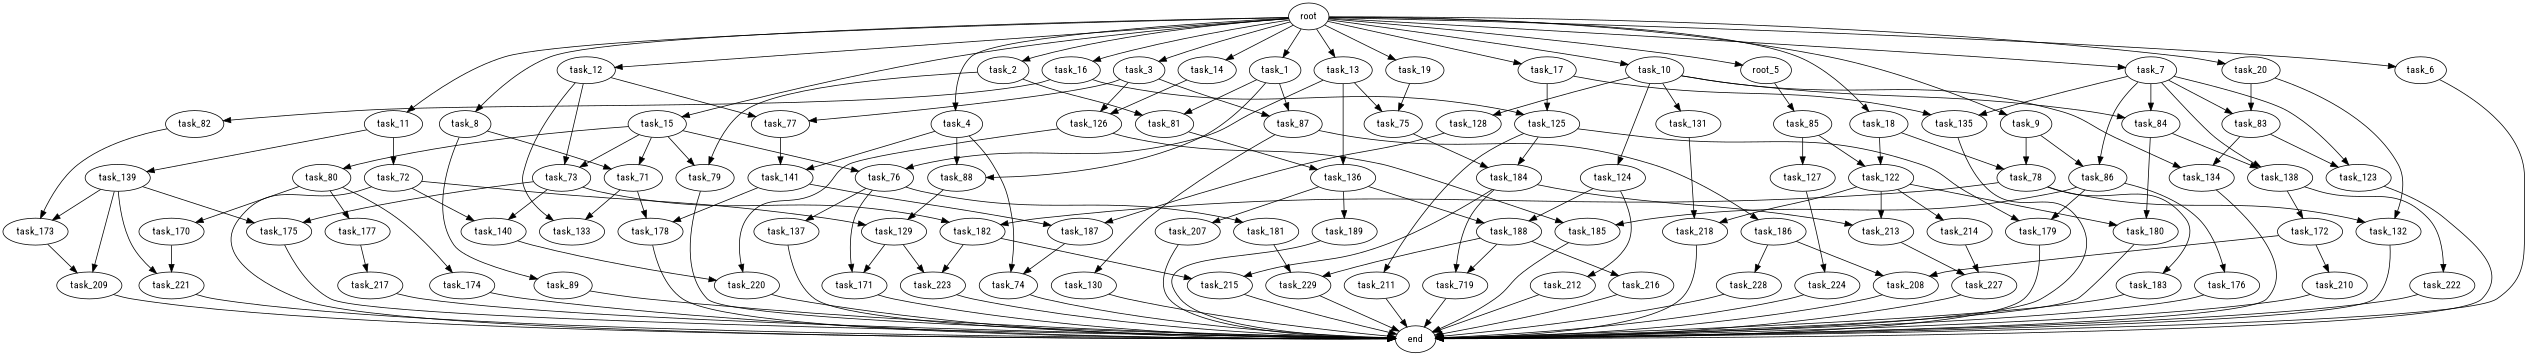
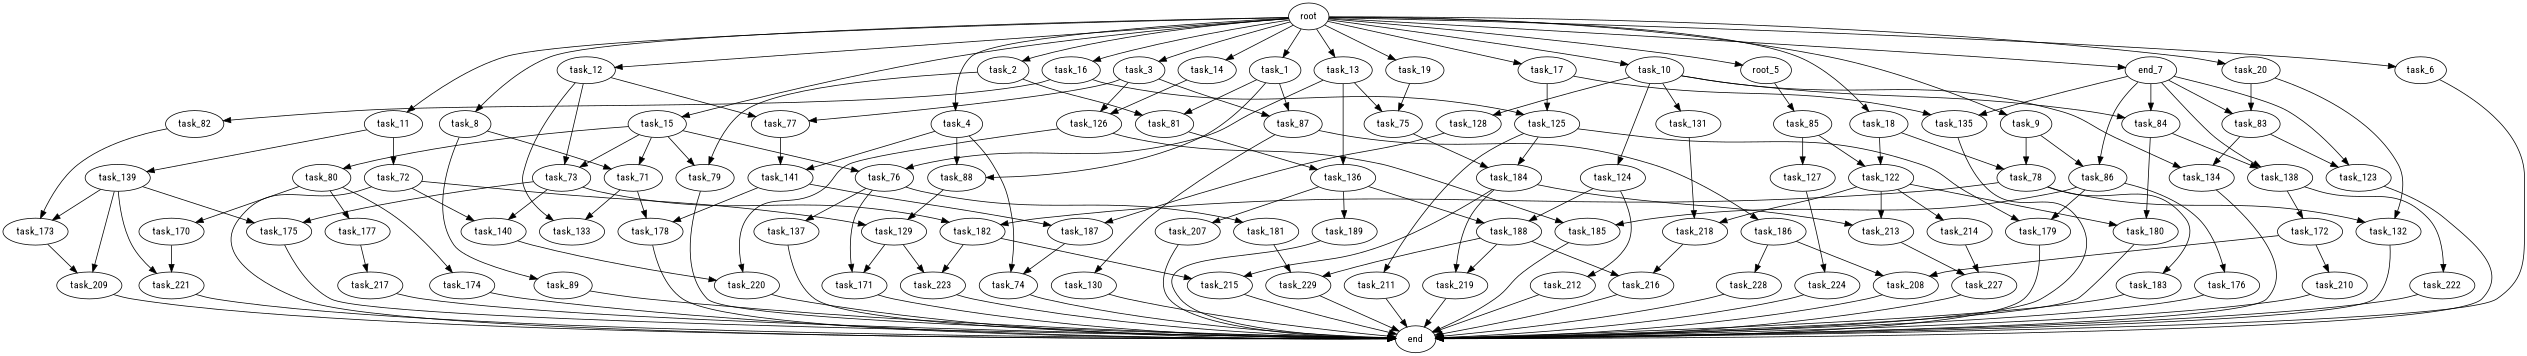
node "task_7": label "task_7" -> "end_7"
node "task_719": label "task_719" -> "task_219"
edge "task_218" -> "end": now "task_218" -> "task_216"
